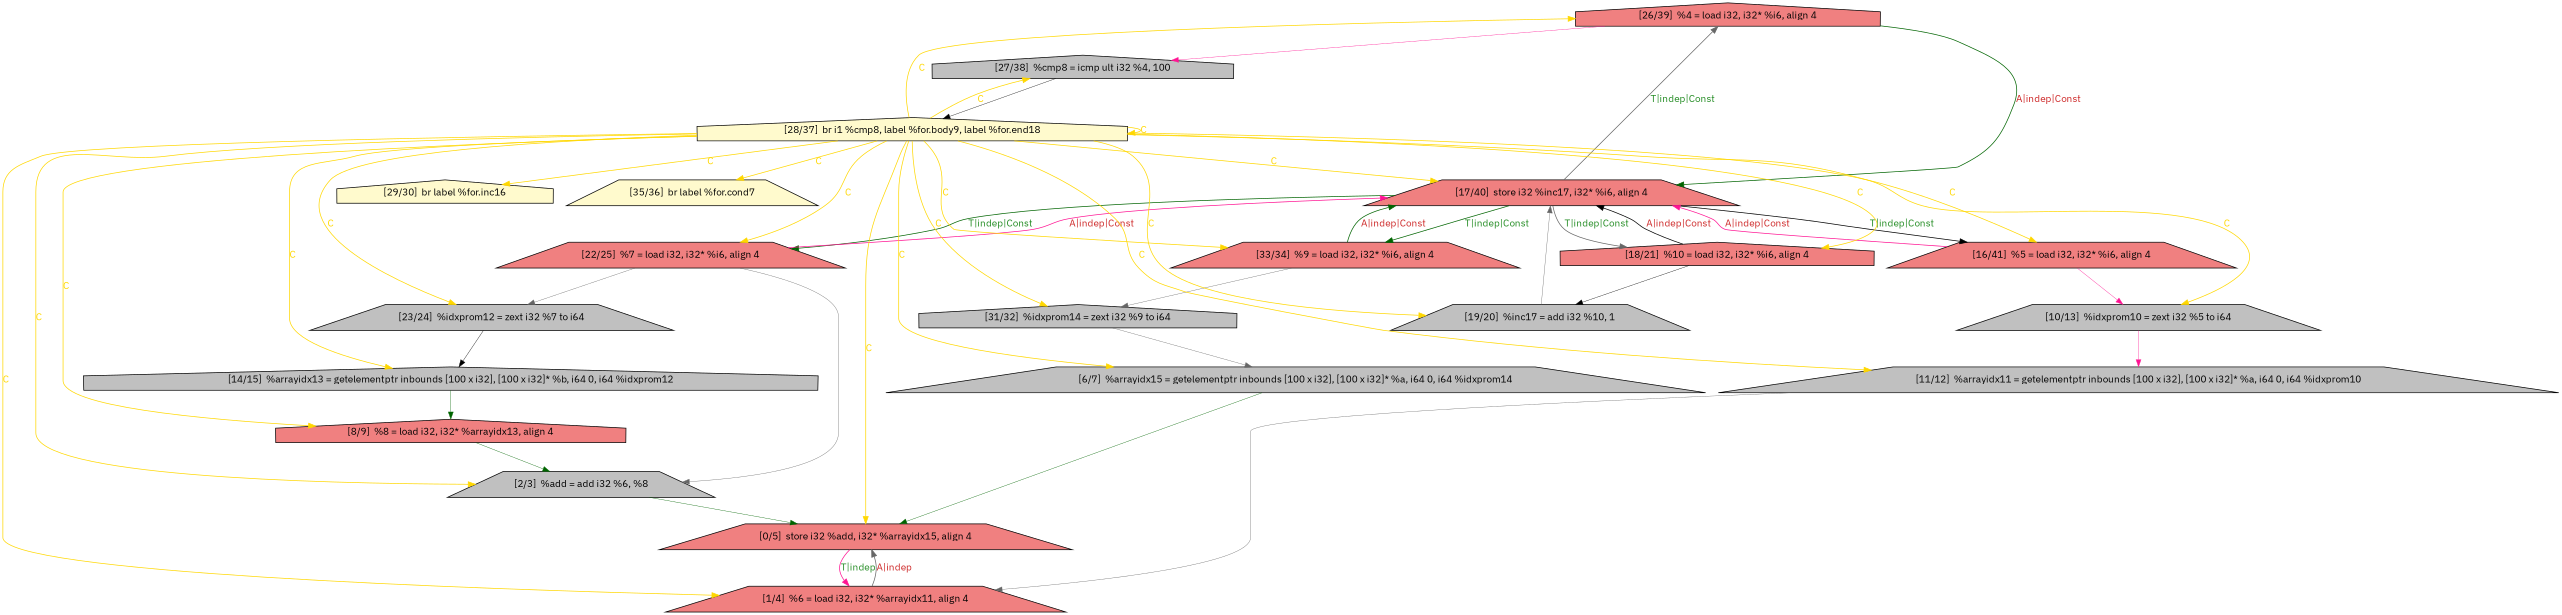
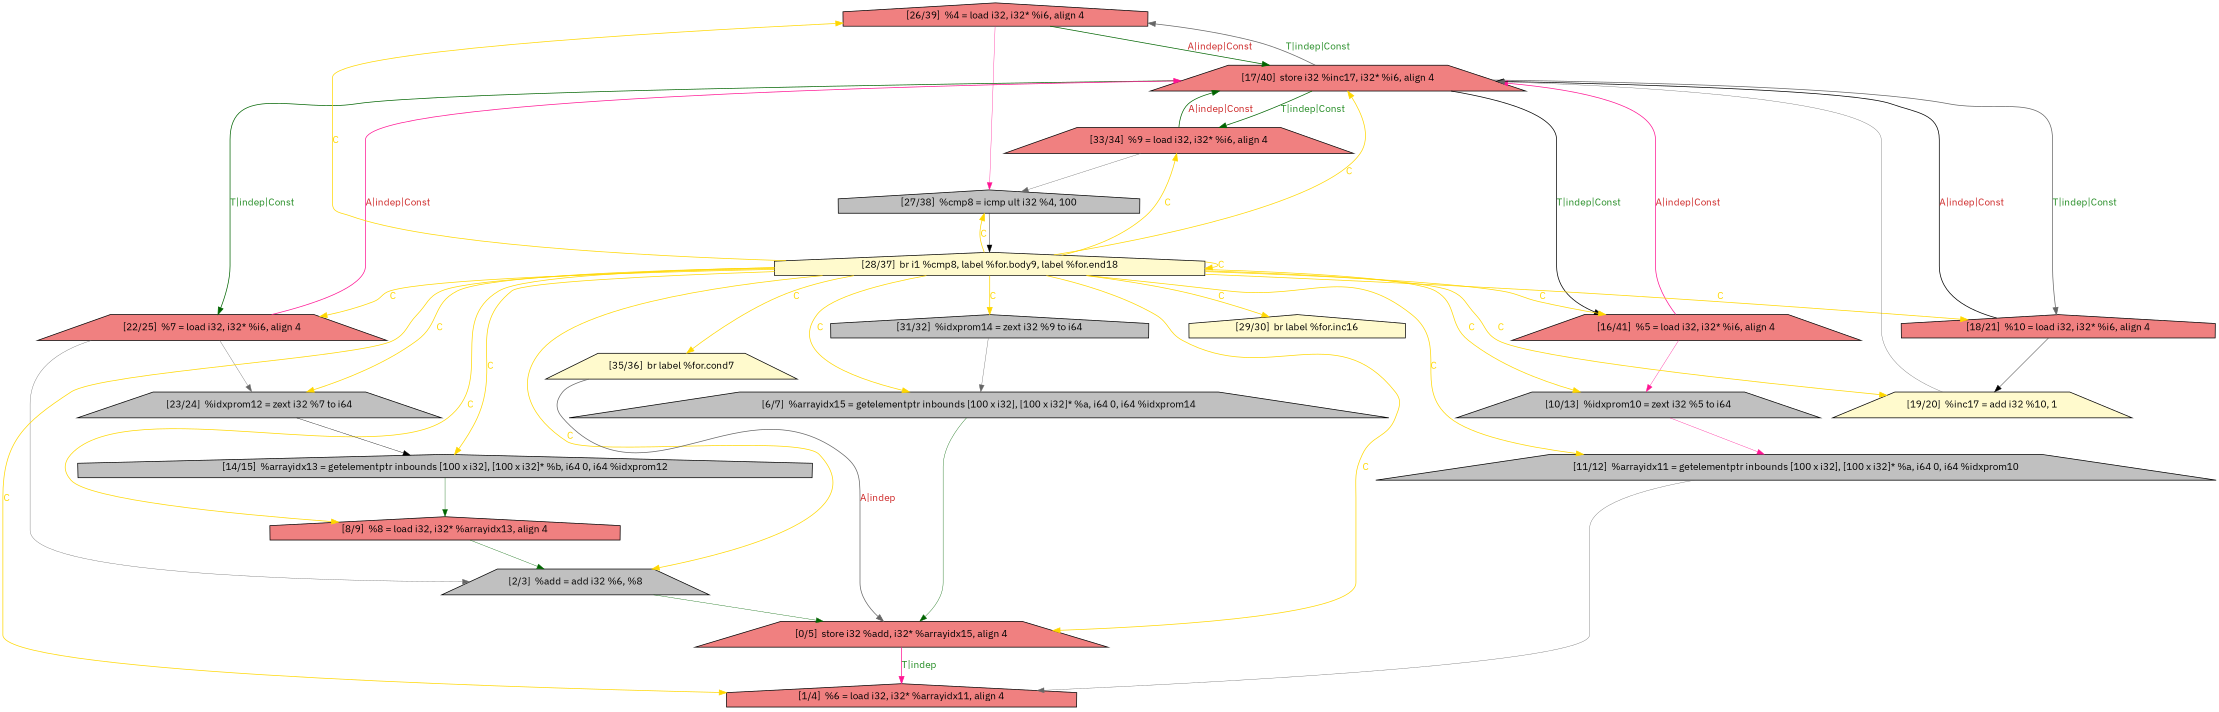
edge "[33/34]  %9 = load i32, i32* %i6, align 4" -> "[31/32]  %idxprom14 = zext i32 %9 to i64": now "[33/34]  %9 = load i32, i32* %i6, align 4" -> "[27/38]  %cmp8 = icmp ult i32 %4, 100"
node "[19/20]  %inc17 = add i32 %10, 1": fillcolor grey -> lemonchiffon
edge "[1/4]  %6 = load i32, i32* %arrayidx11, align 4" -> "[0/5]  store i32 %add, i32* %arrayidx15, align 4": now "[35/36]  br label %for.cond7" -> "[0/5]  store i32 %add, i32* %arrayidx15, align 4"
node "[1/4]  %6 = load i32, i32* %arrayidx11, align 4": shape trapezium -> house
